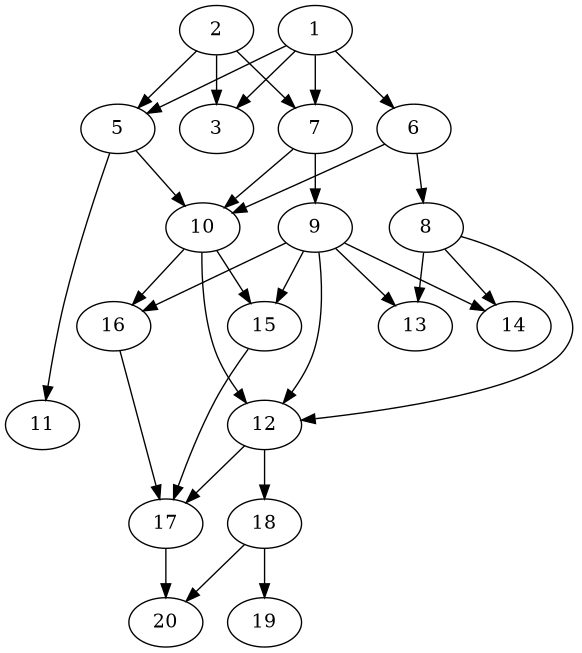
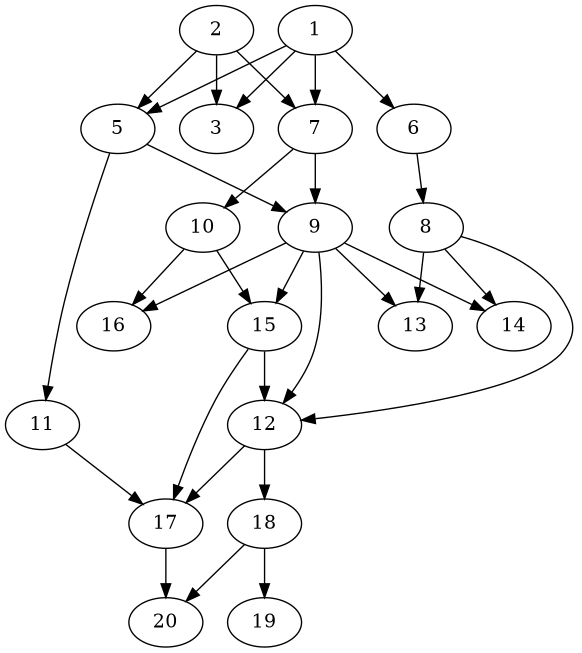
edge "6" -> "10": removed
edge "5" -> "10": now "5" -> "9"
edge "10" -> "12": now "15" -> "12"
edge "16" -> "17": now "11" -> "17"
